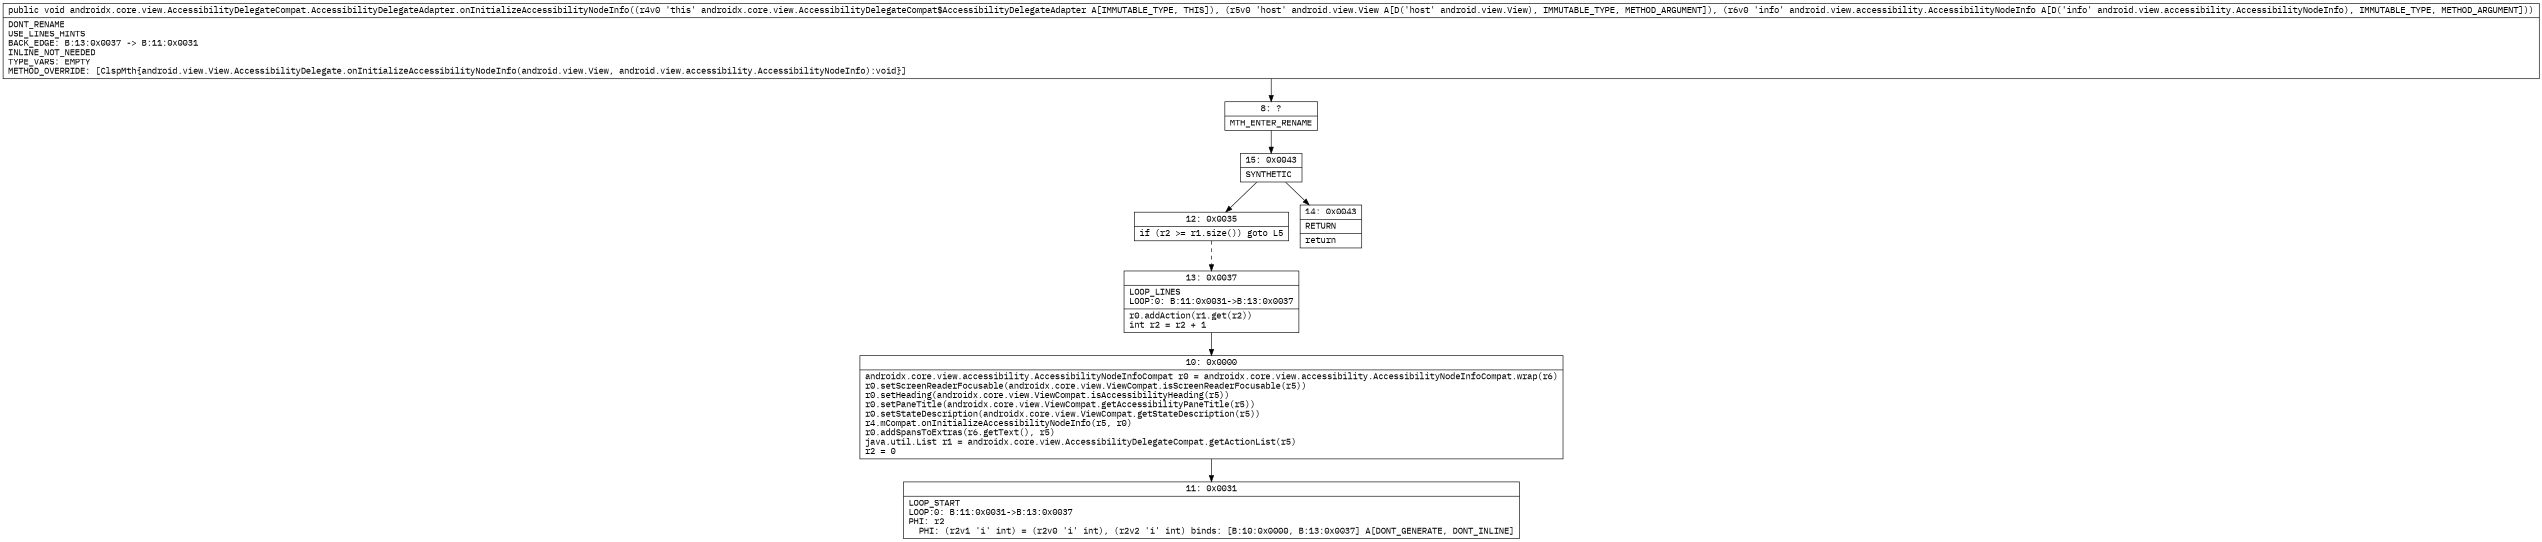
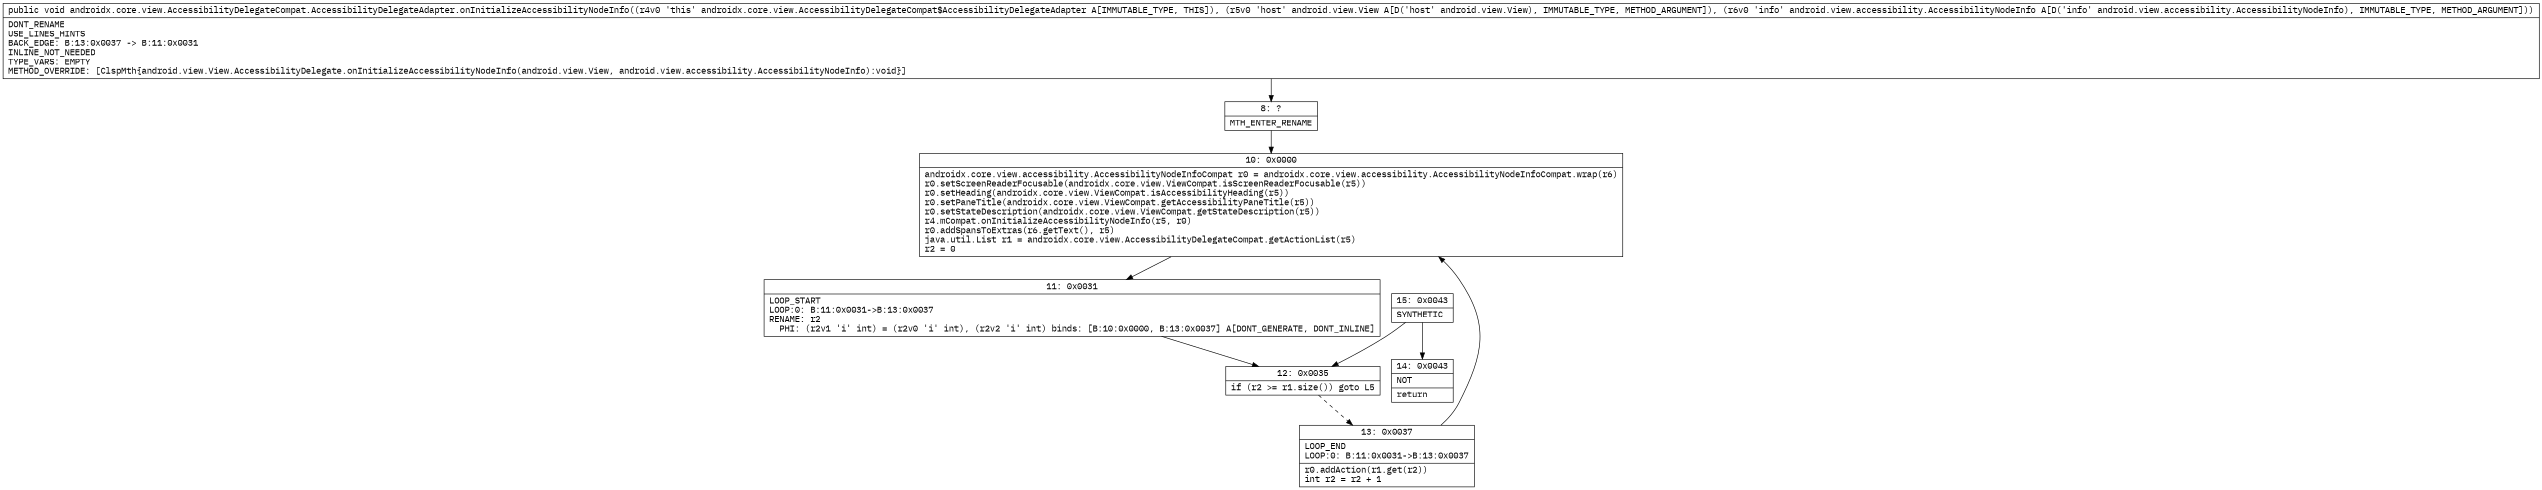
edge "8: ?" -> "15: 0x0043": now "8: ?" -> "10: 0x0000"
node "14: 0x0043": text "RETURN" -> "NOT"
node "13: 0x0037": text "LOOP_LINES" -> "LOOP_END"
edge "11: 0x0031" -> "12: 0x0035": added
node "11: 0x0031": text "PHI: r2" -> "RENAME: r2"
